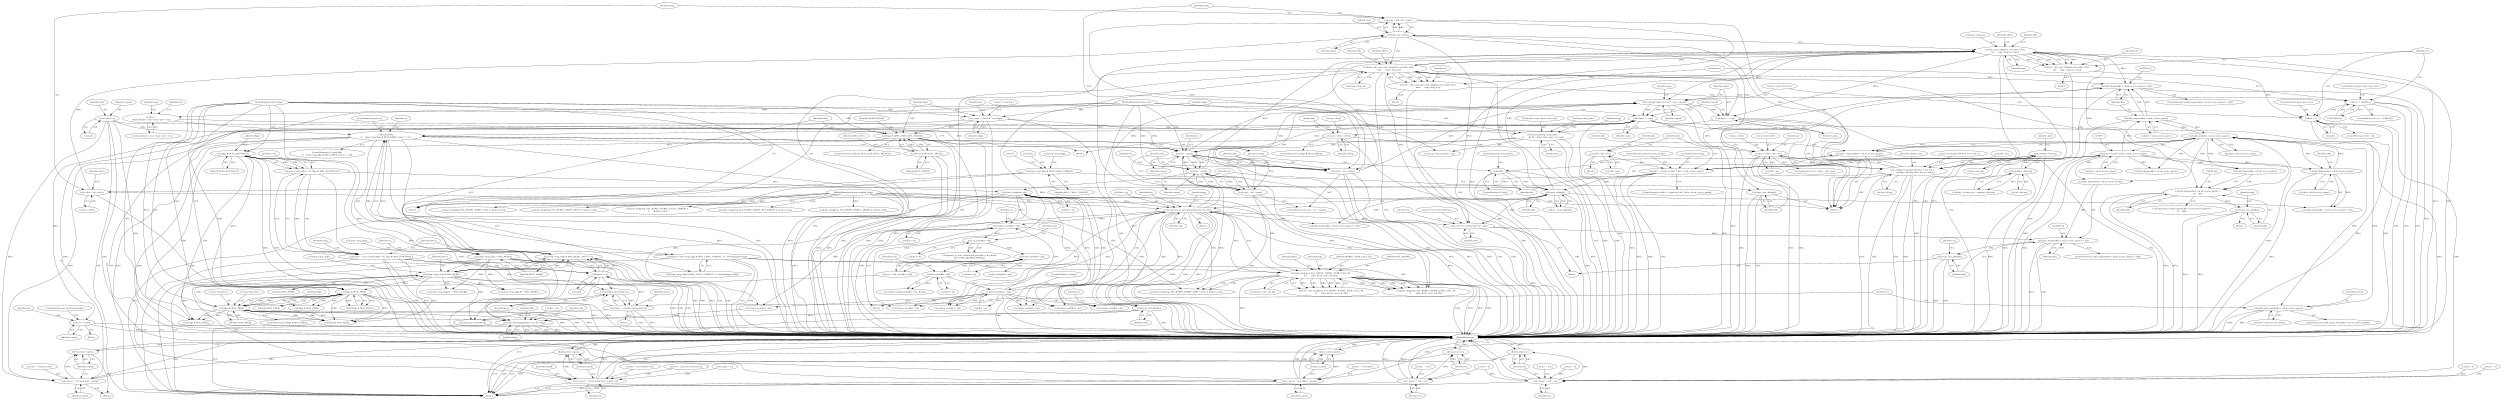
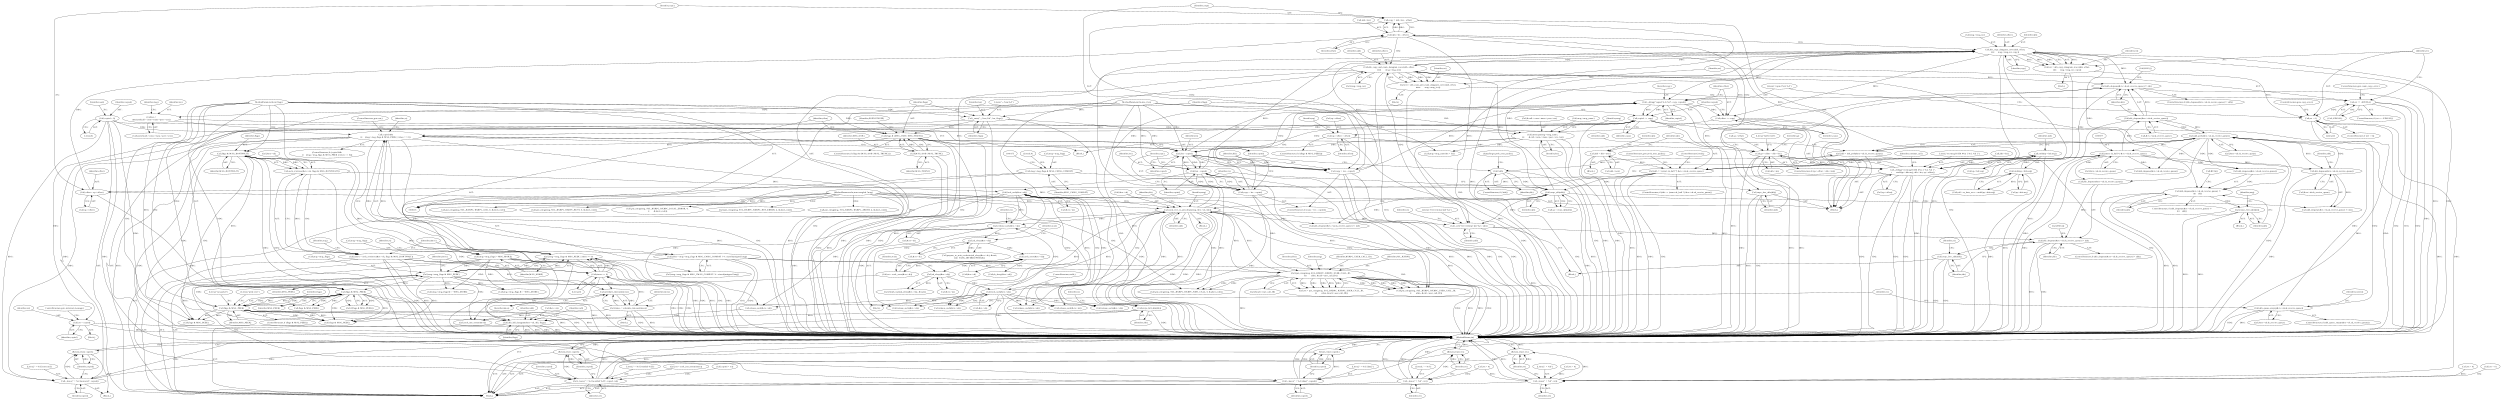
node "(ControlStructure,continue;)": label "(ControlStructure,continue;)" -> "(ControlStructure,ntohl;)"
